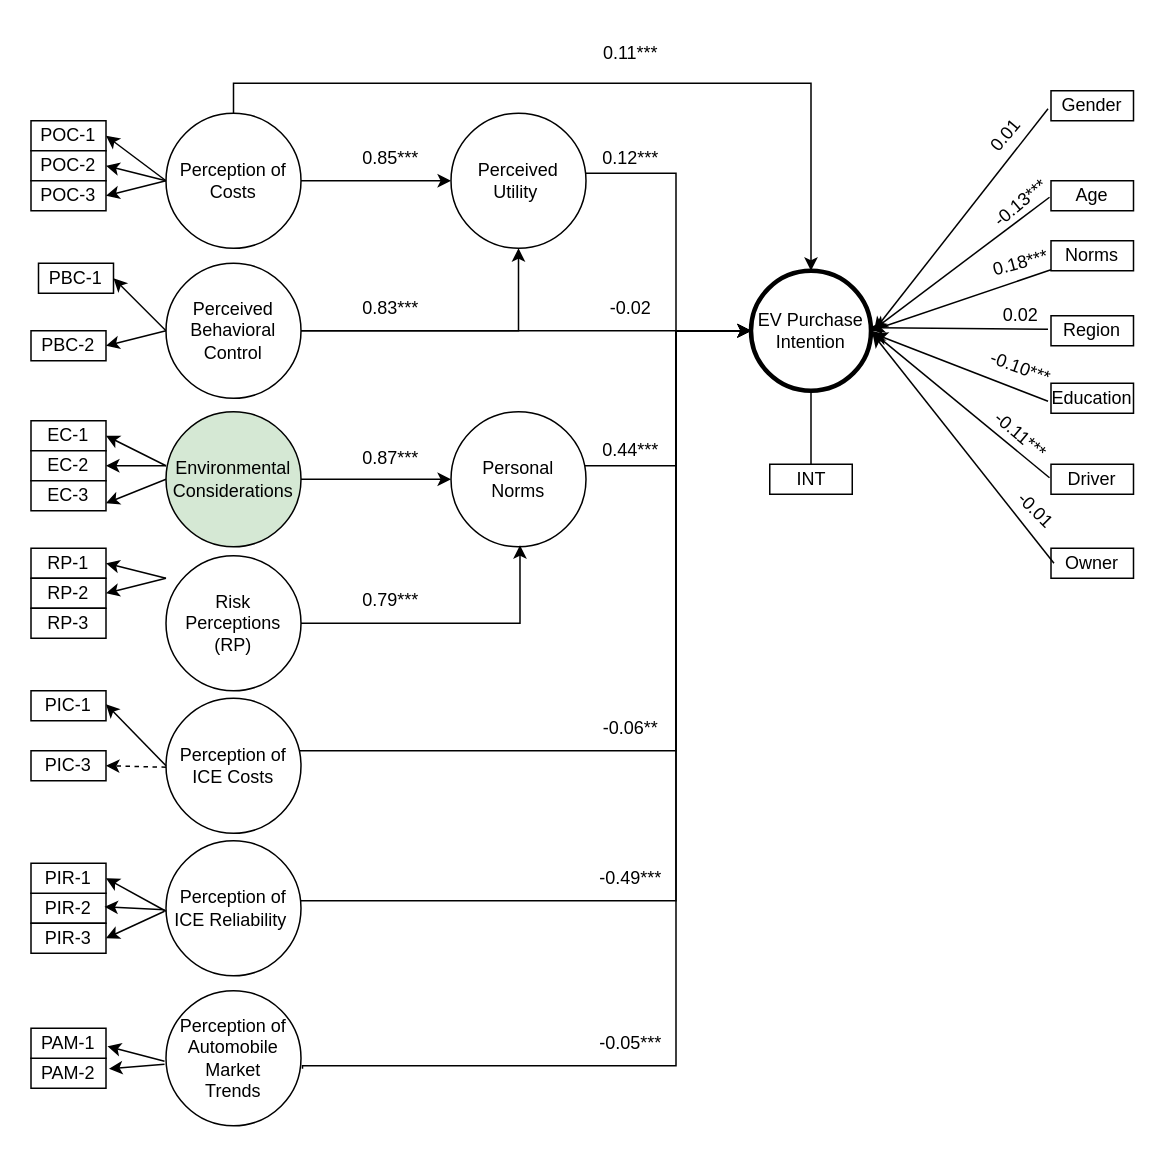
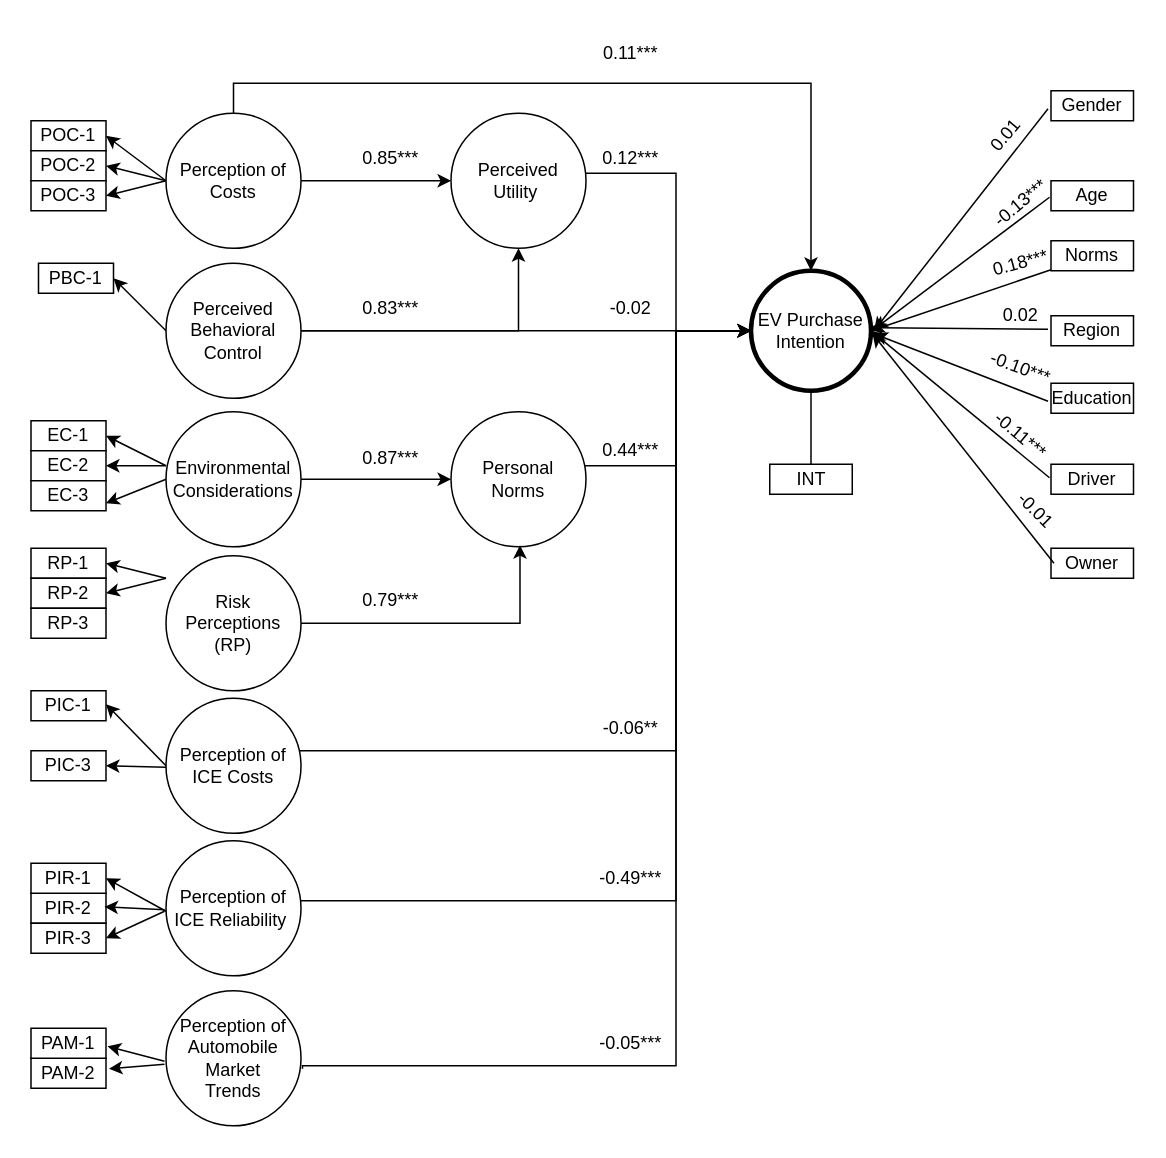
edge "Perceived Behavioral Control" -> "PBC-2": removed
node "PBC-2": removed
node "Environmental Considerations": fillcolor #d5e8d4 -> #ffffff
edge "Perception of ICE Costs" -> "PIC-3": style dashed -> solid
